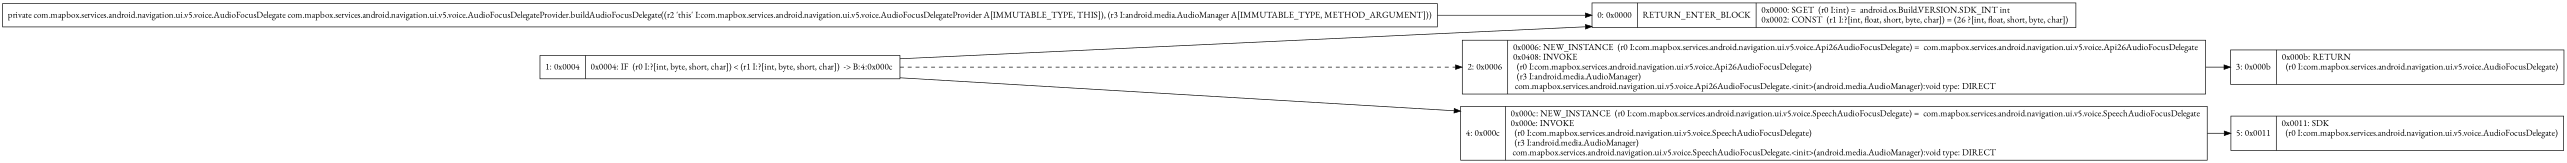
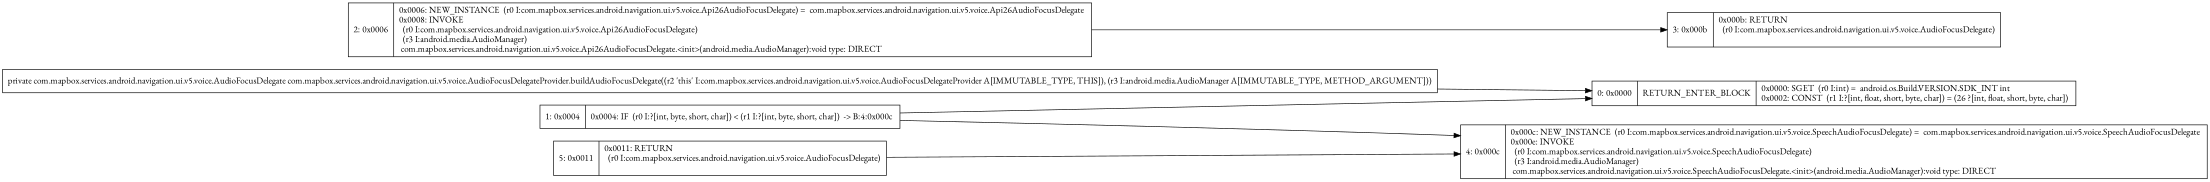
node "2: 0x0006": text "0x0408: INVOKE" -> "0x0008: INVOKE"
edge "1: 0x0004" -> "2: 0x0006": removed
node "5: 0x0011": text "0x0011: SDK" -> "0x0011: RETURN"
edge "4: 0x000c" -> "5: 0x0011": reversed
